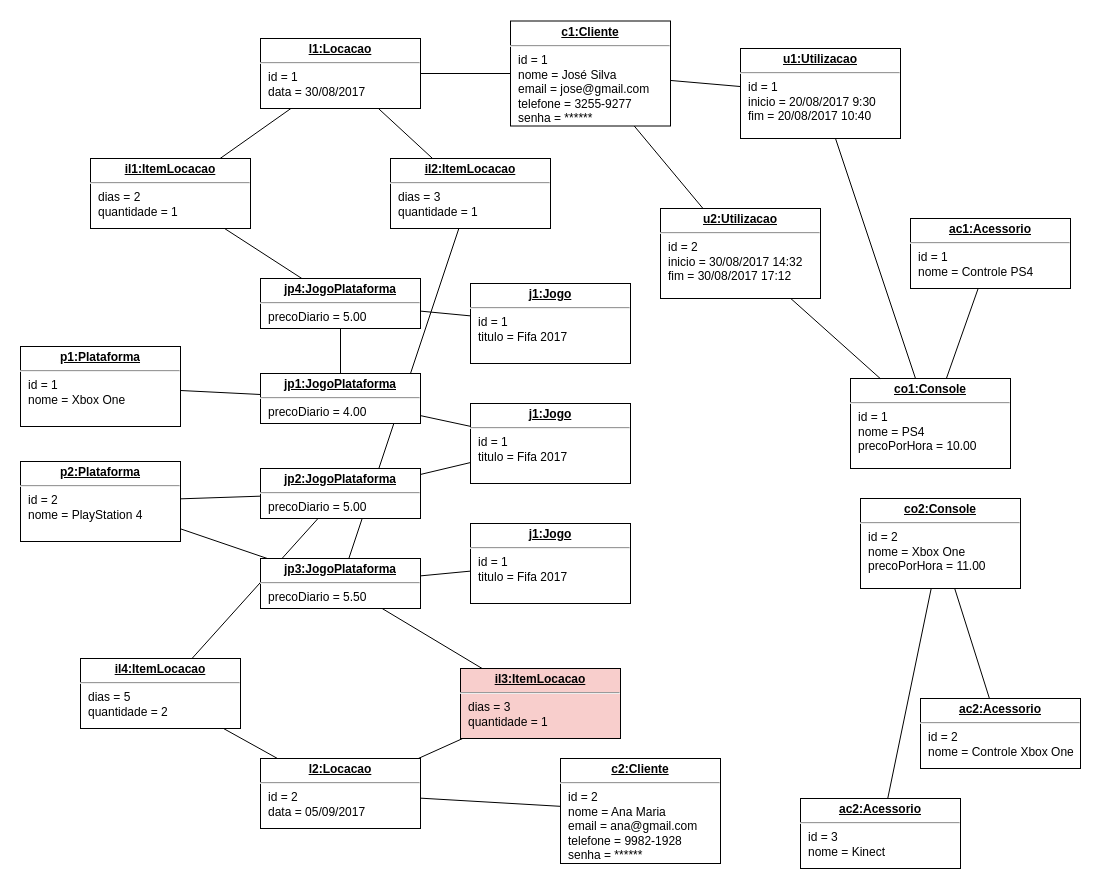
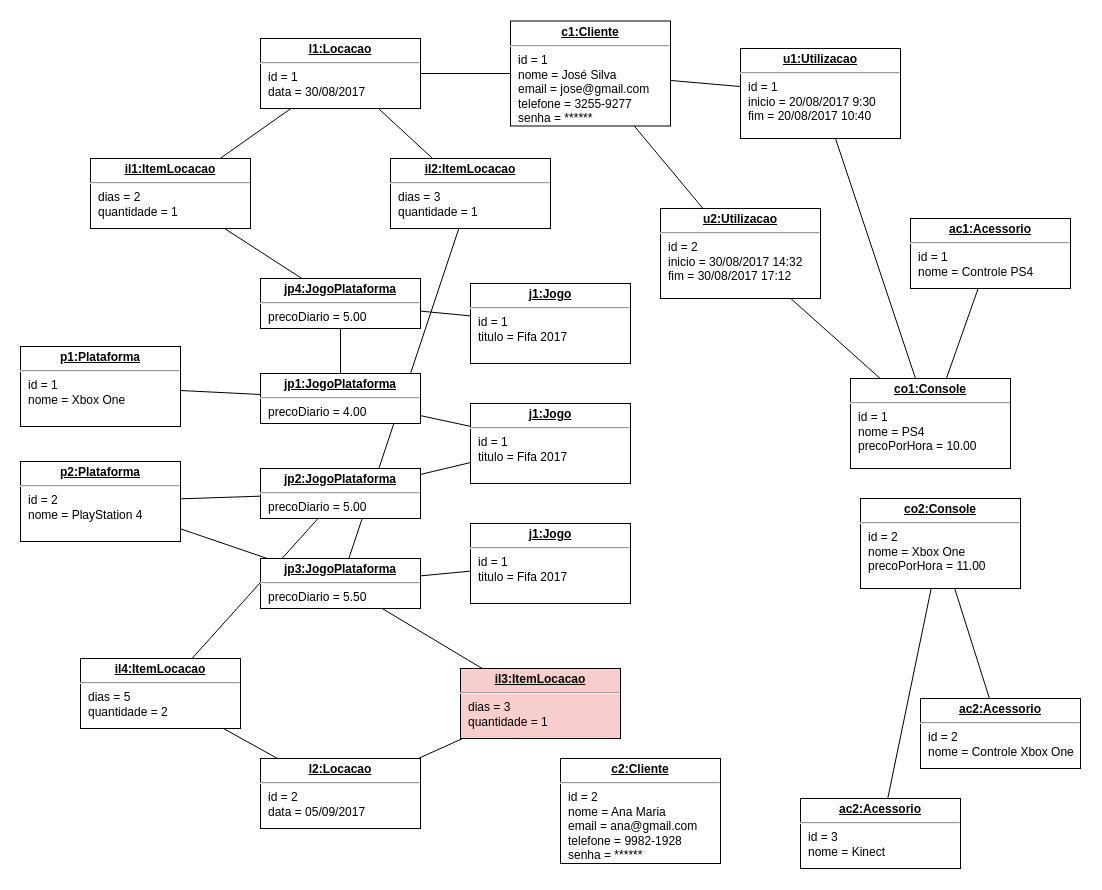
edge "l2:Locacao id = 2 data = 05/09/2017" -- "c2:Cliente id = 2 nome = Ana Maria email = ana@gmail.com telefone = 9982-1928 senha = ******": removed
